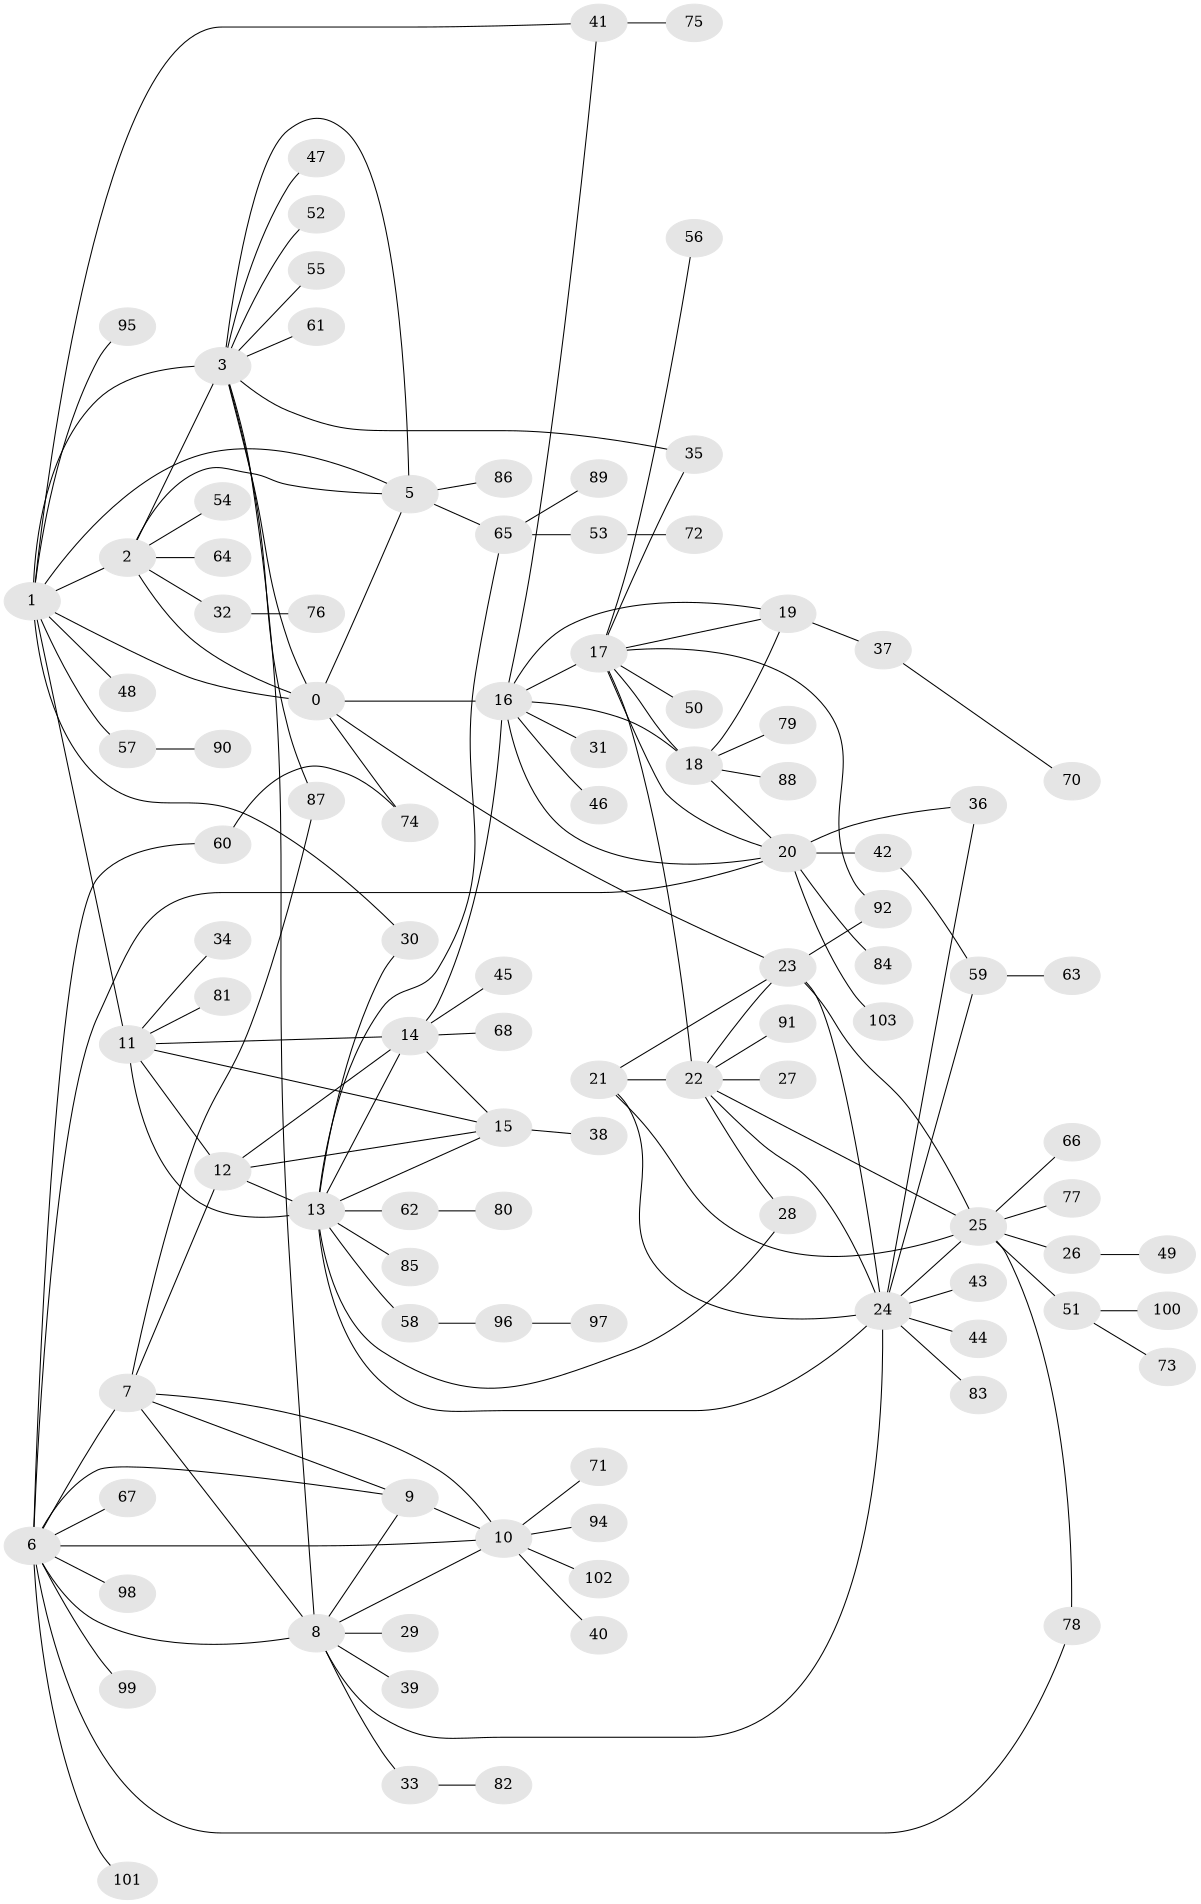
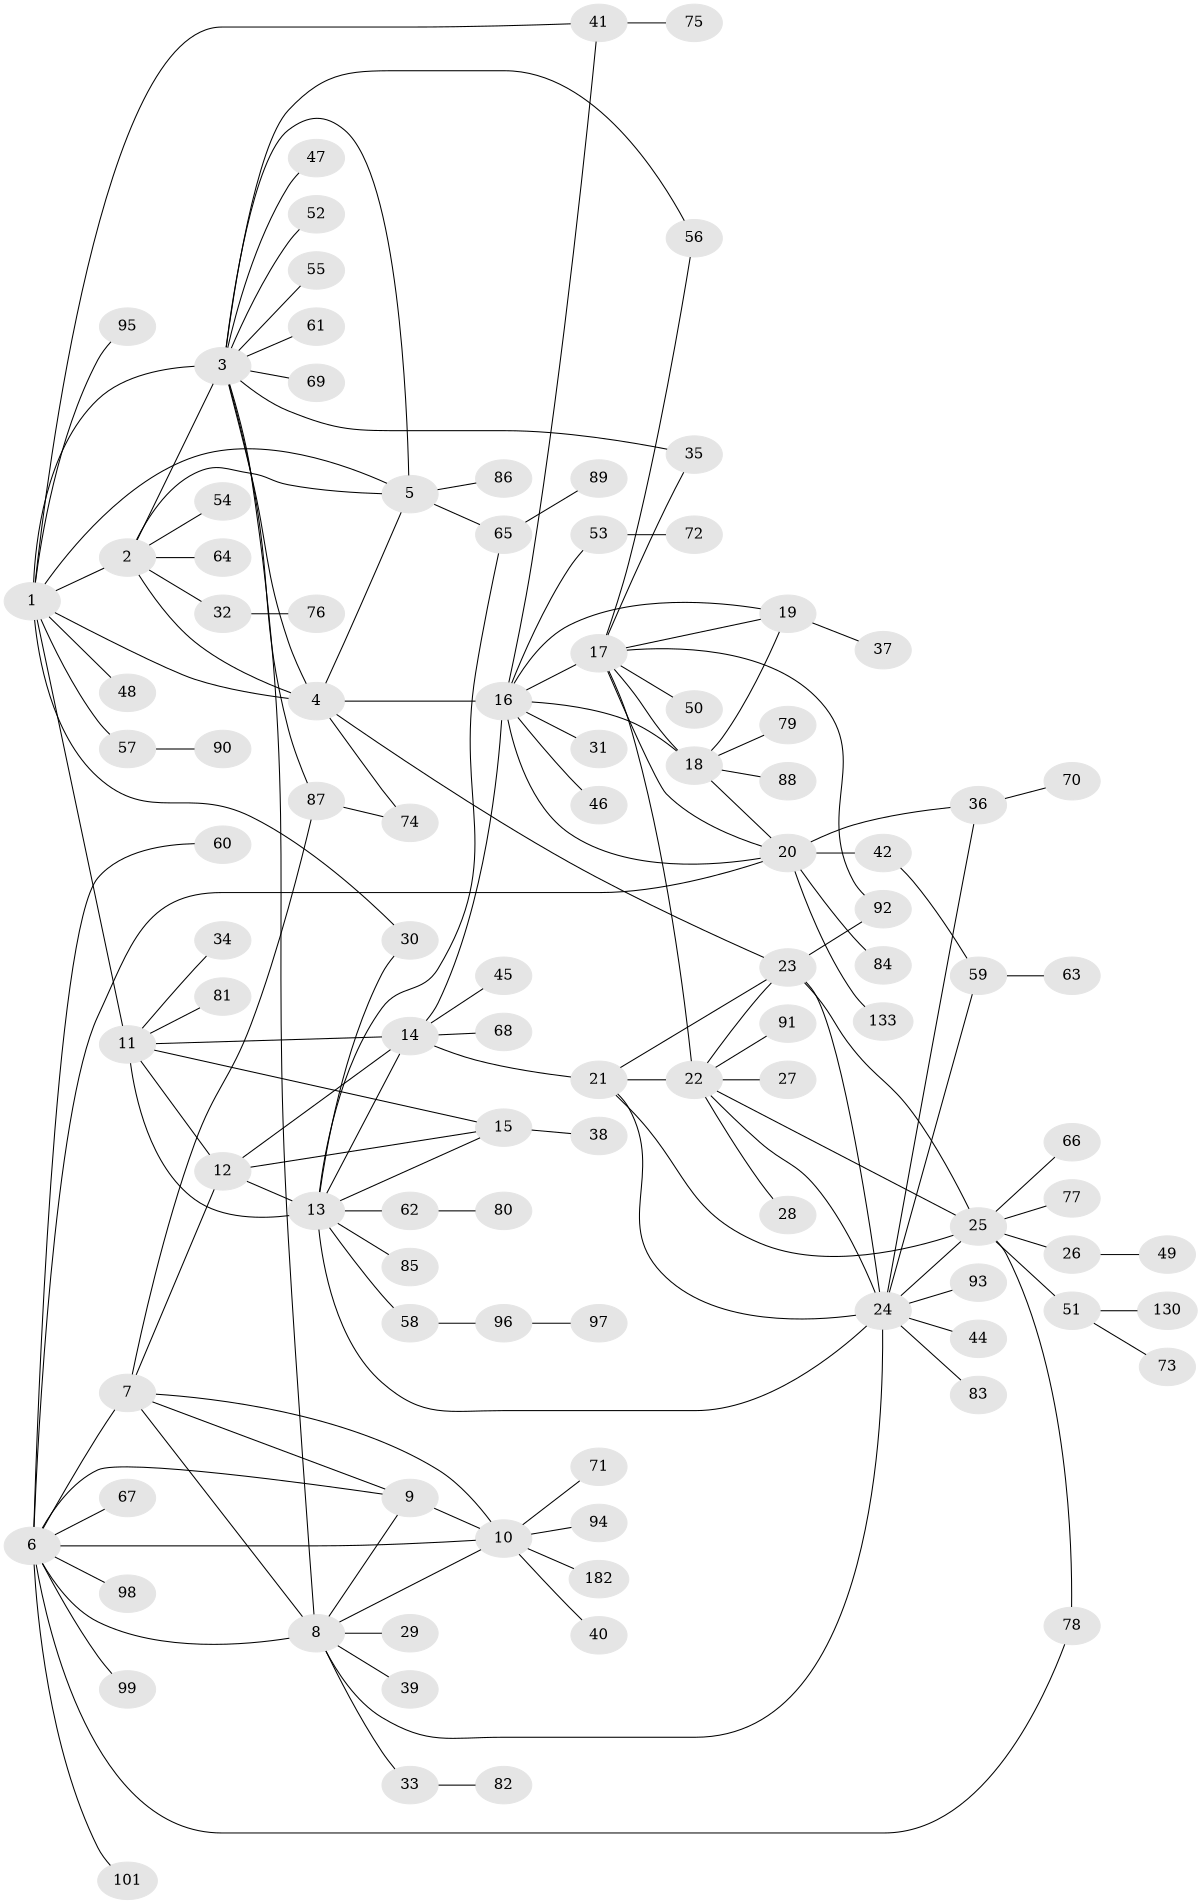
edge "56" -- "3": added
node "69": added
edge "65" -- "53": now "16" -- "53"
node "0": label "0" -> "4"
edge "37" -- "70": now "36" -- "70"
edge "74" -- "60": now "74" -- "87"
node "103": label "103" -> "133"
edge "14" -- "15": now "14" -- "21"
node "43": label "43" -> "93"
node "100": label "100" -> "130"
edge "13" -- "28": removed
node "102": label "102" -> "182"
